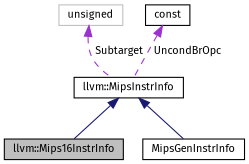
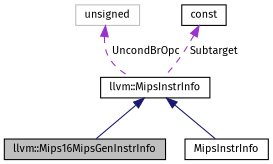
edge "llvm::MipsInstrInfo" -> "unsigned": label " Subtarget" -> " UncondBrOpc"
edge "llvm::MipsInstrInfo" -> "const": label " UncondBrOpc" -> " Subtarget"
node "llvm::Mips16InstrInfo": label "llvm::Mips16InstrInfo" -> "llvm::Mips16MipsGenInstrInfo"
node "MipsGenInstrInfo": label "MipsGenInstrInfo" -> "MipsInstrInfo"
